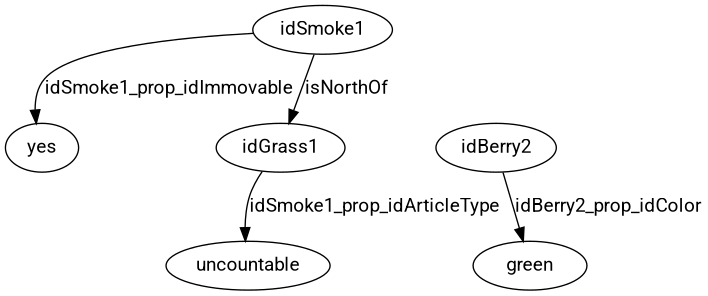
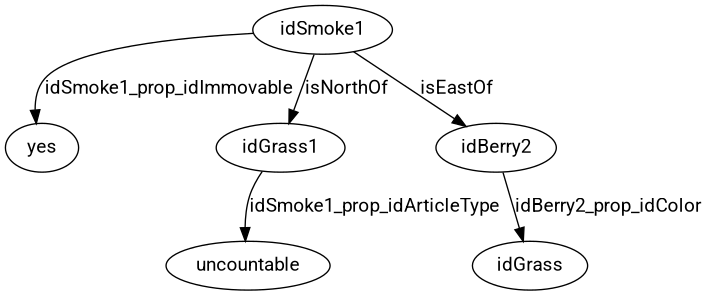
edge "idSmoke1" -> "idBerry2": added, label "isEastOf"
node "green": label "green" -> "idGrass"
